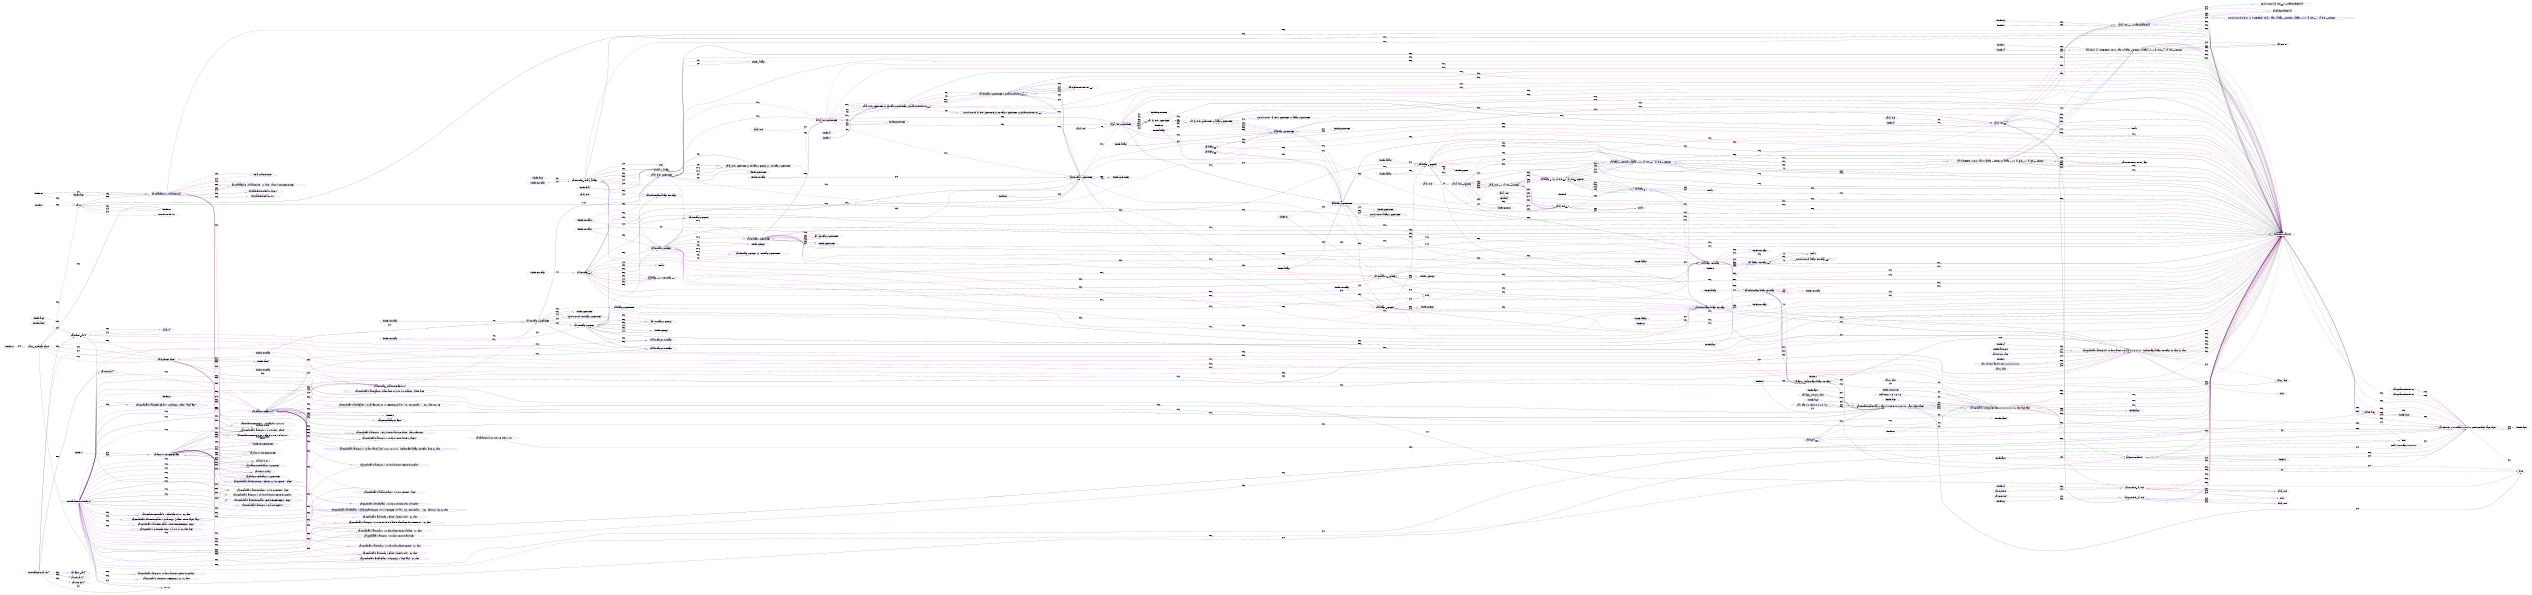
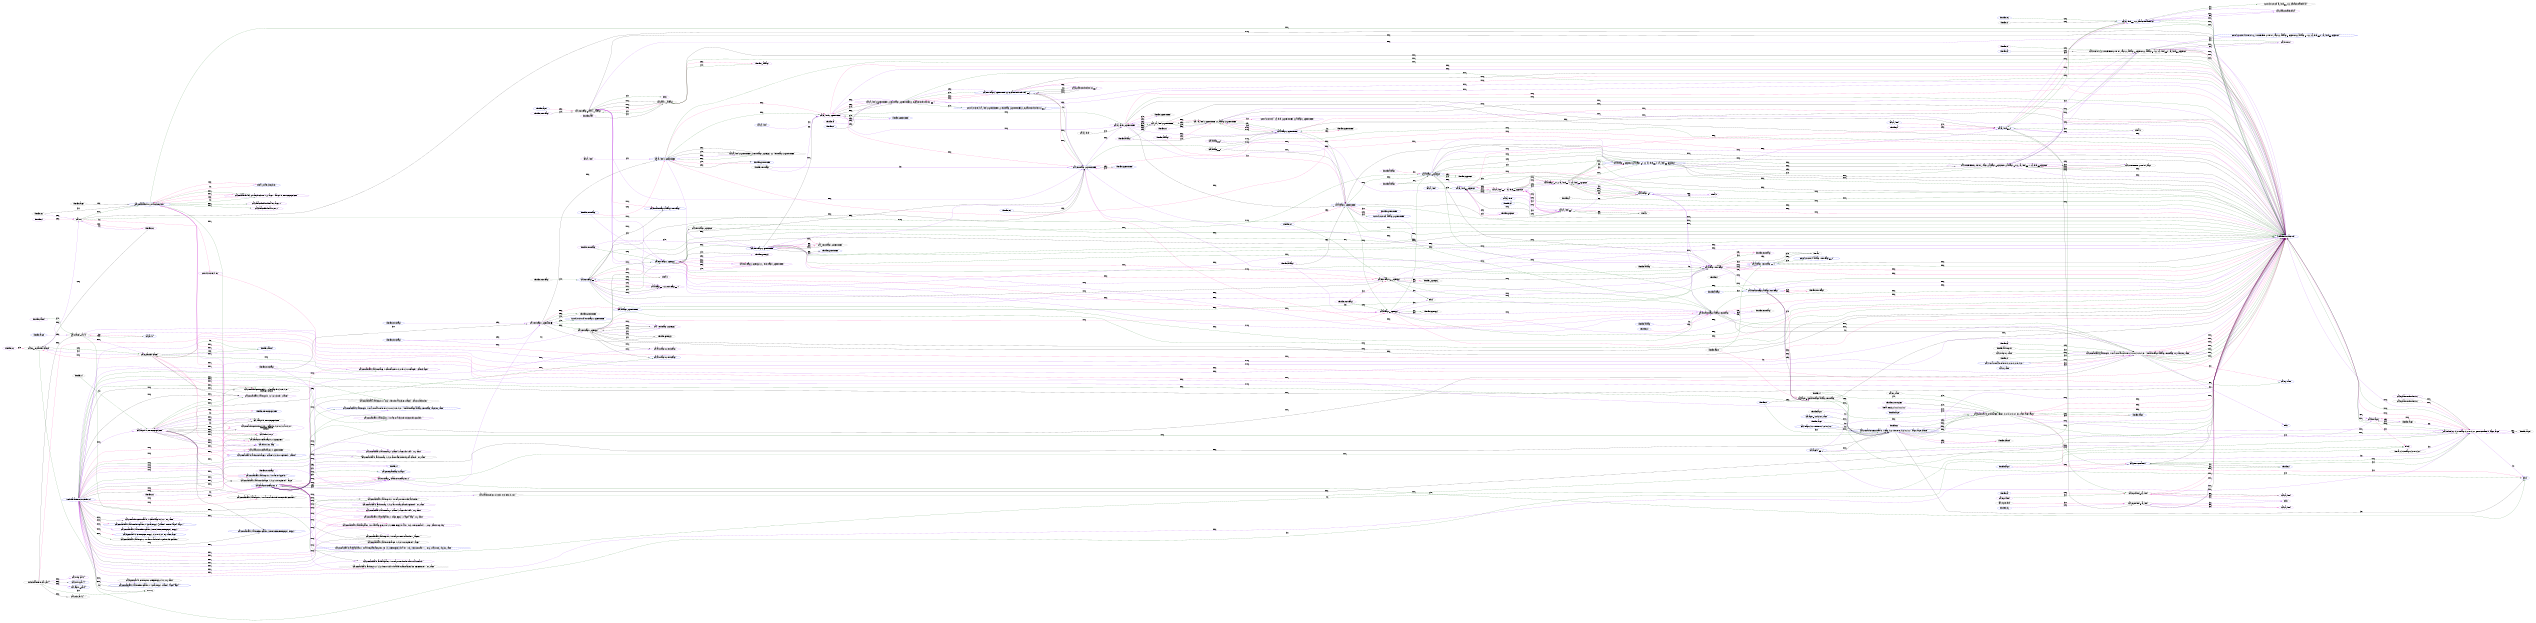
edge "(Call,mc = mychan_find(channel))" -> "(MethodReturn,static void)": now "(ControlStructure,if (!mc))" -> "(MethodReturn,static void)"
edge "(Call,sstrdup(parv[1]))" -> "(Call,chanacs_source_flags(mc, si))": now "(MethodParameterIn,sourceinfo_t *si)" -> "(Call,chanacs_source_flags(mc, si))"
